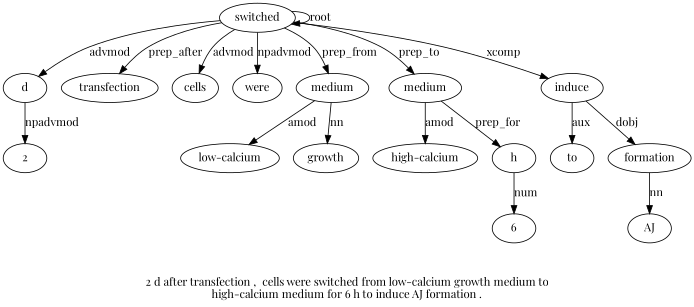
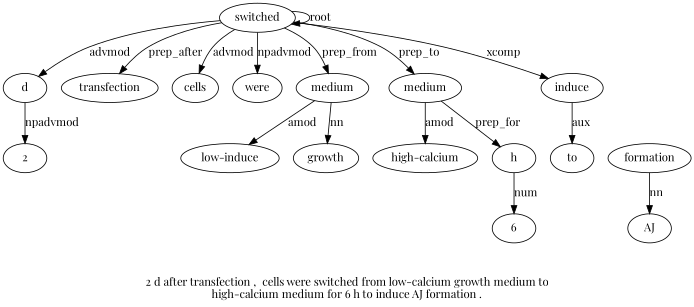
edge "induce" -> "formation": removed, label "dobj"
node "low-calcium": label "low-calcium" -> "low-induce"
